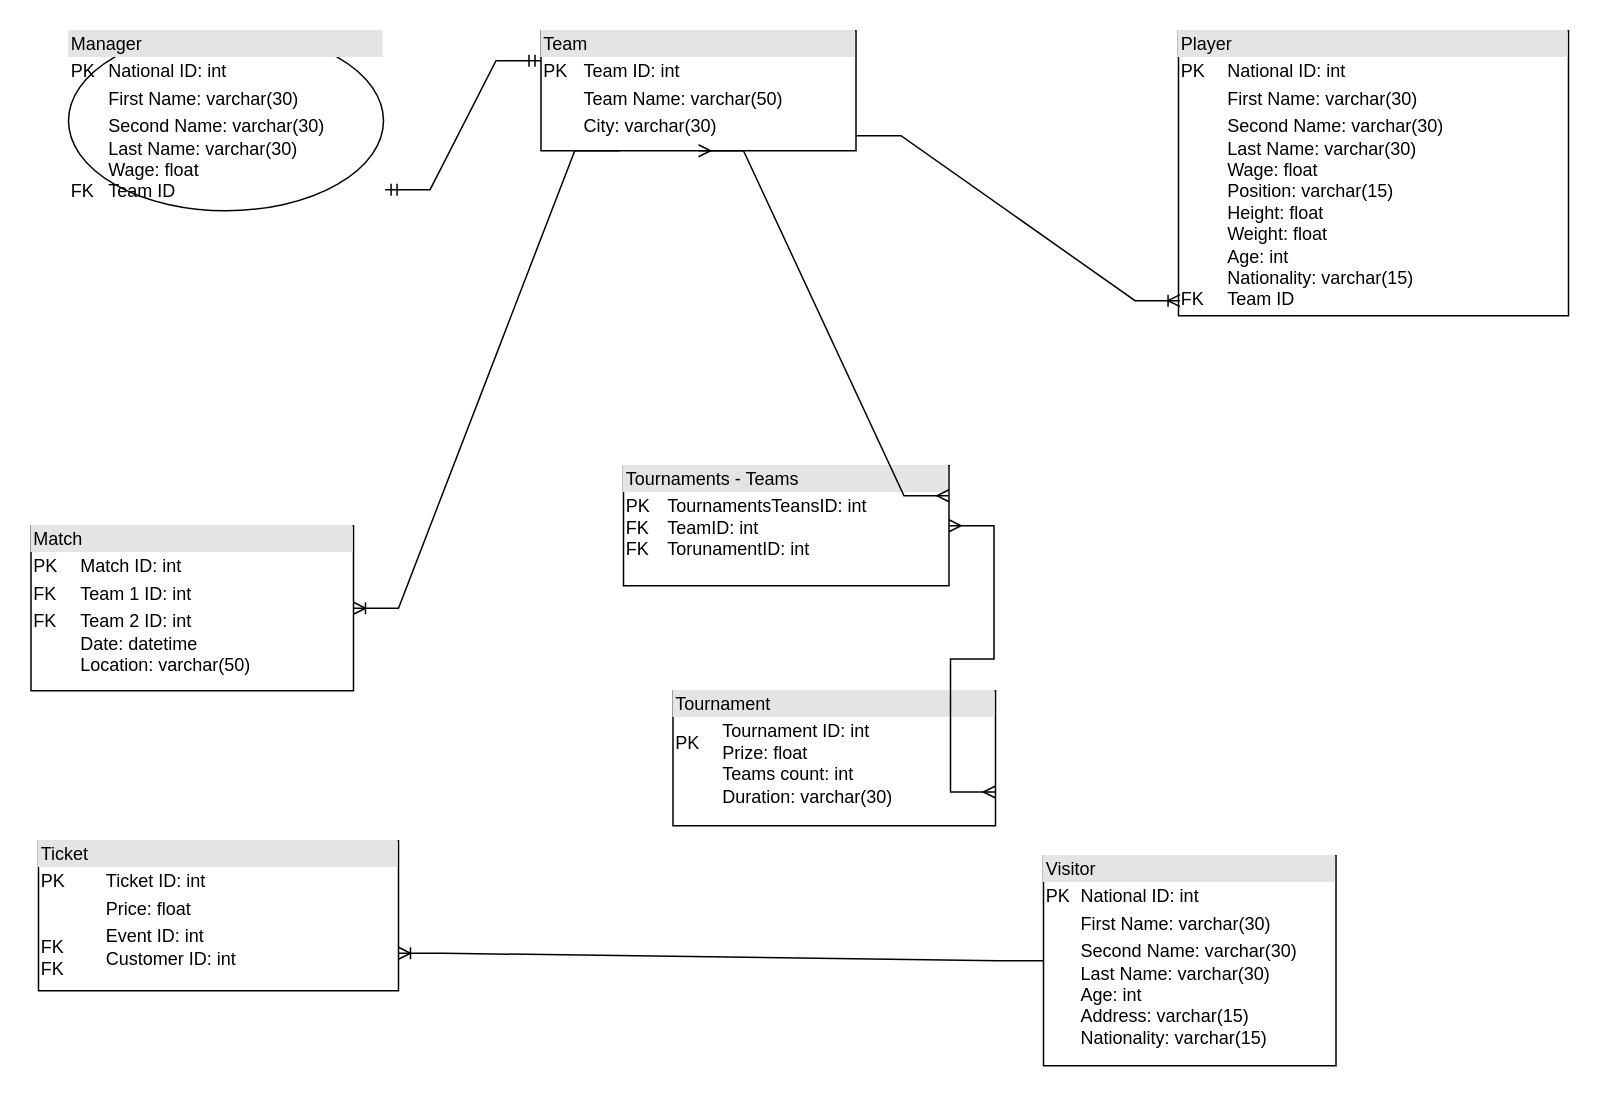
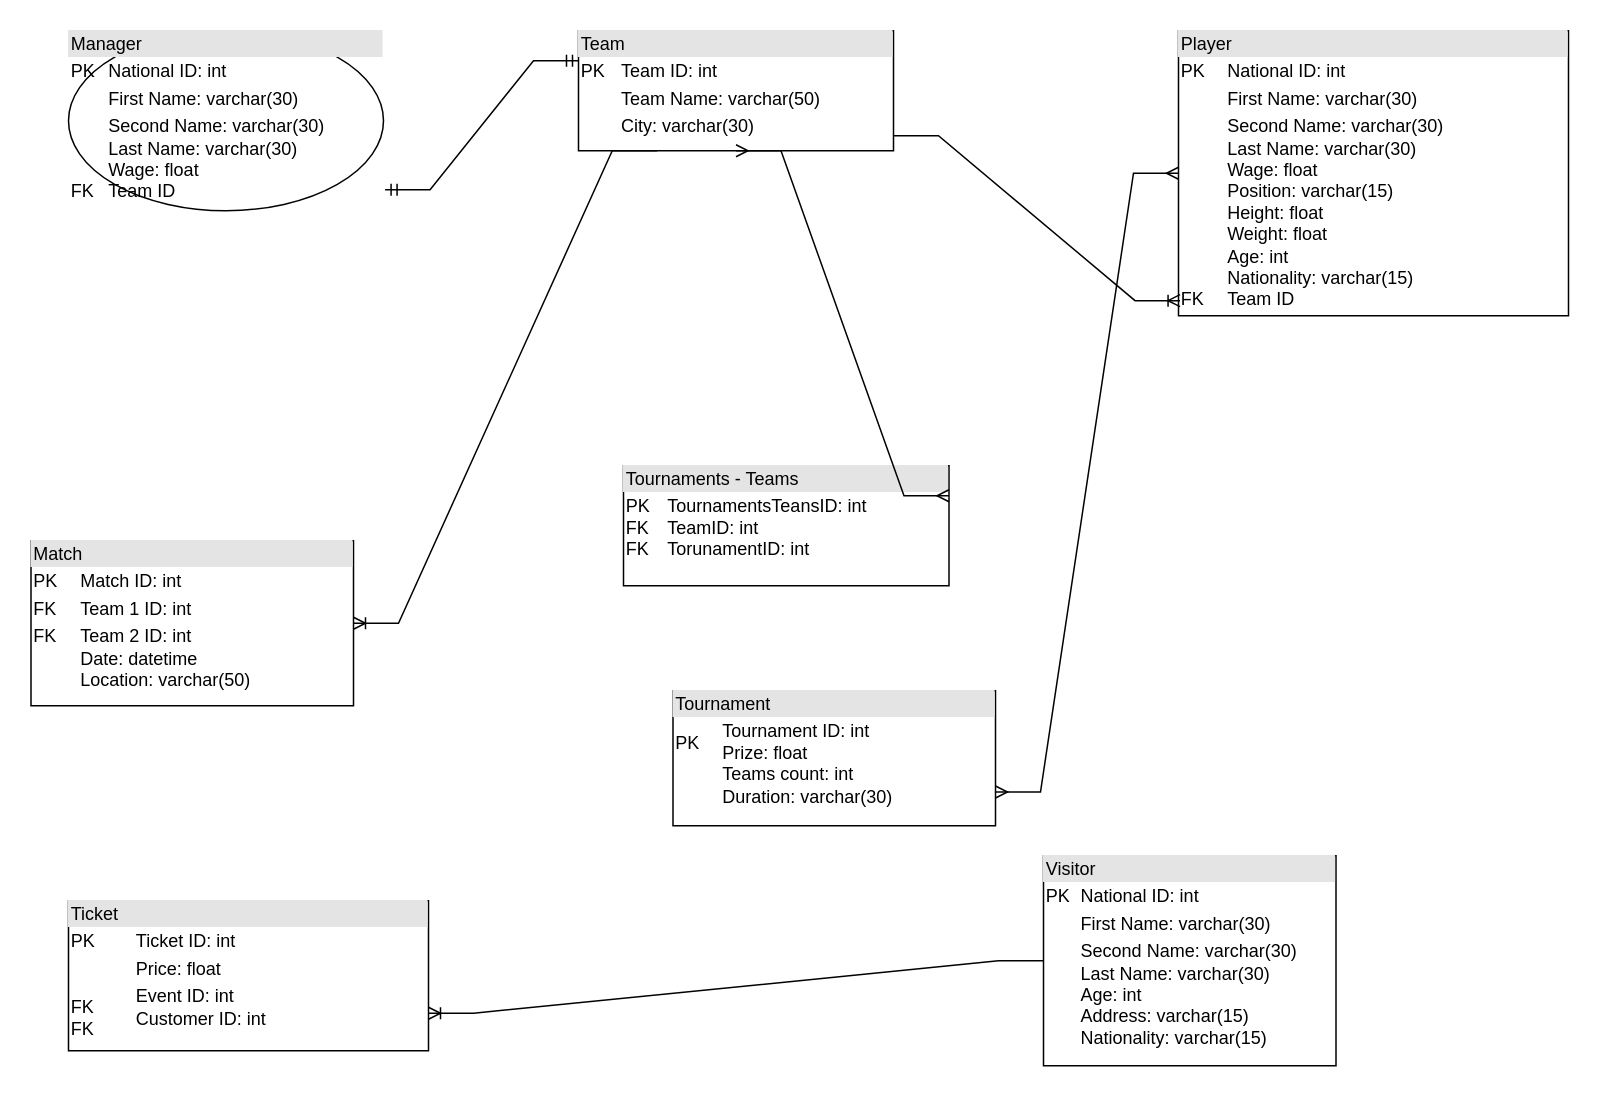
node "Team PK Team ID: int Team Name: varchar(50) City: varchar(30)": moved (698, 91) -> (736, 91)
node "Match PK Match ID: int FK Team 1 ID: int FK Team 2 ID: int Date: datetime Location: varchar(50)": moved (192, 608) -> (192, 623)
edge "Tournaments - Teams PK FK FK TournamentsTeansID: int TeamID: int TorunamentID: int" -- "Tournament PK Tournament ID: int Prize: float Teams count: int Duration: varchar(30)": now "Player PK National ID: int First Name: varchar(30) FK Second Name: varchar(30) Last Name: varchar(30) Wage: float Position: varchar(15) Height: float Weight: float Age: int Nationality: varchar(15) Team ID" -- "Tournament PK Tournament ID: int Prize: float Teams count: int Duration: varchar(30)"
node "Ticket PK Ticket ID: int Price: float FK FK Event ID: int Customer ID: int": moved (218, 916) -> (248, 976)
